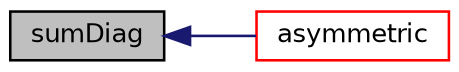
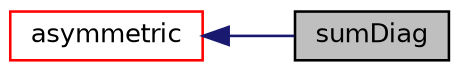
edge "asymmetric" -> "sumDiag": reversed
